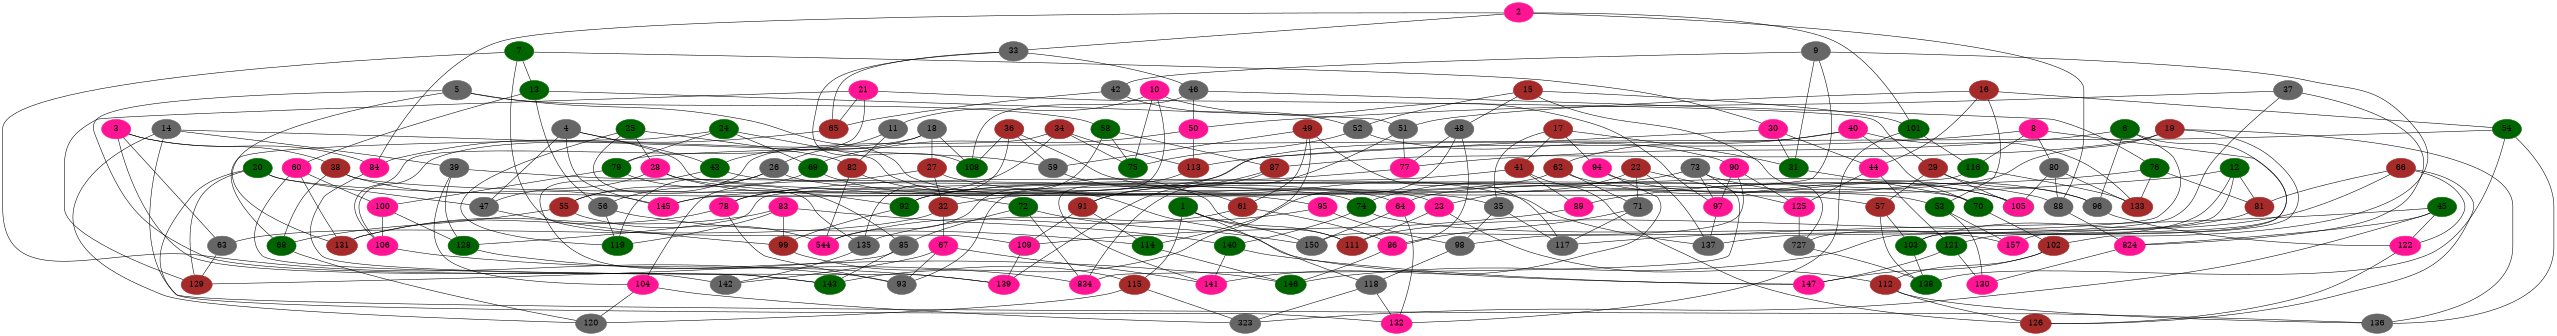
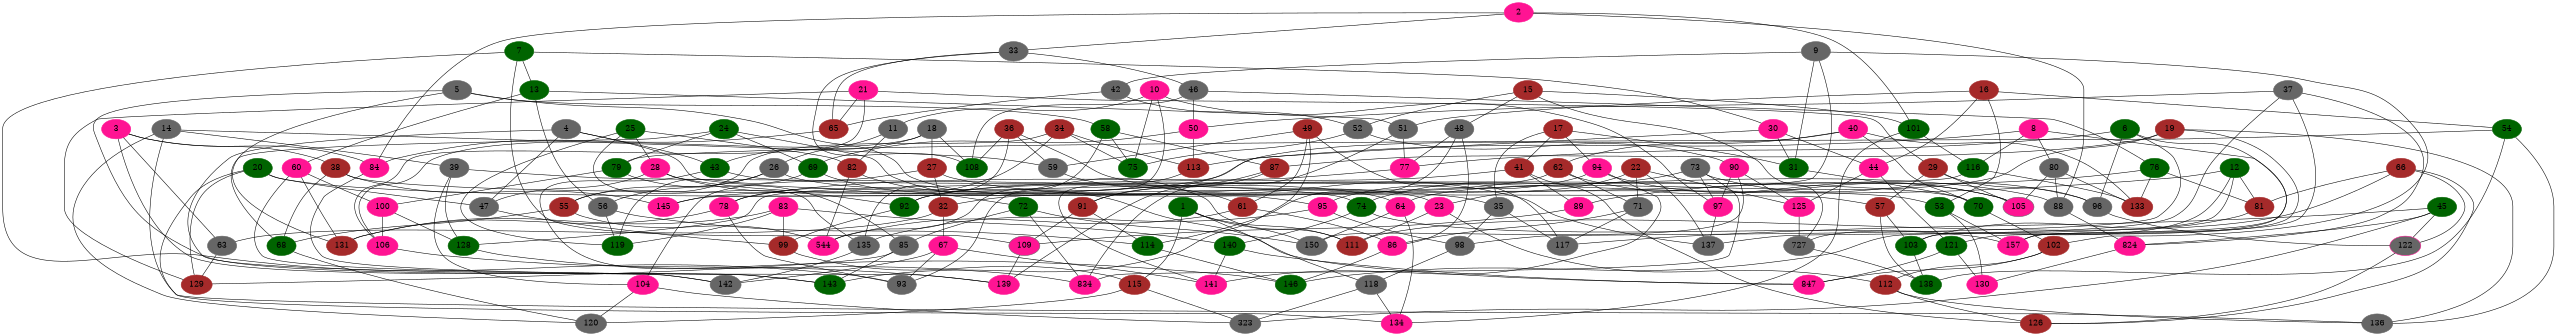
edge "4" -- "145": now "4" -- "142"
edge "94" -- "95": added
edge "37" -- "157": added
node "122": fillcolor deeppink -> gray40
node "147": label "147" -> "847"
node "132": label "132" -> "134"
